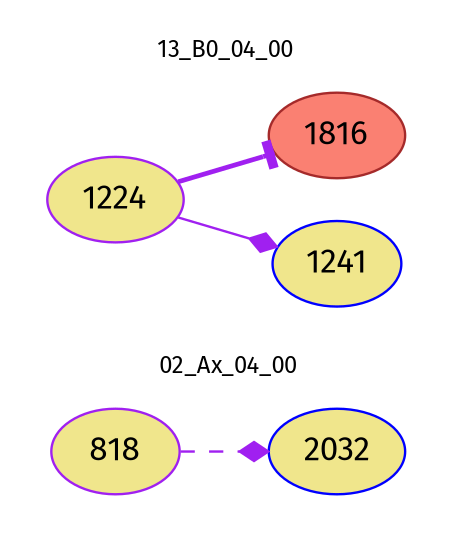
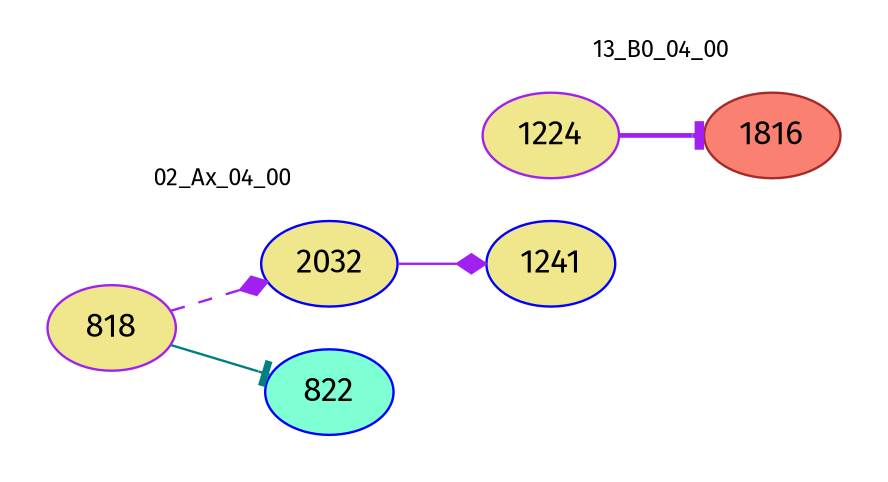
edge "1224" -> "1241": now "2032" -> "1241"
node "822": added
